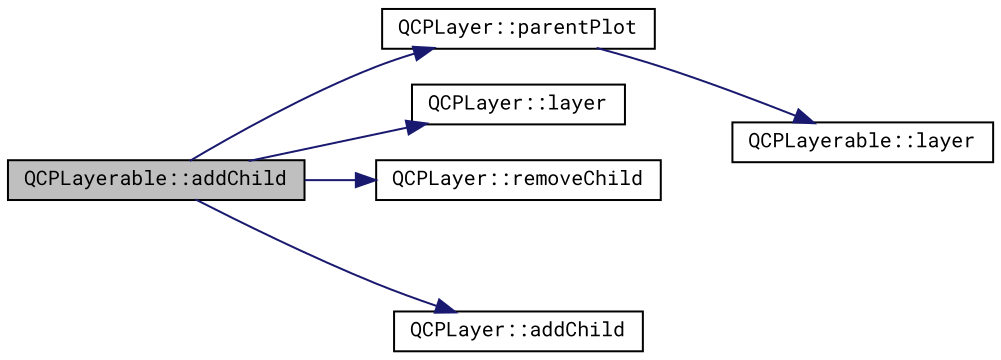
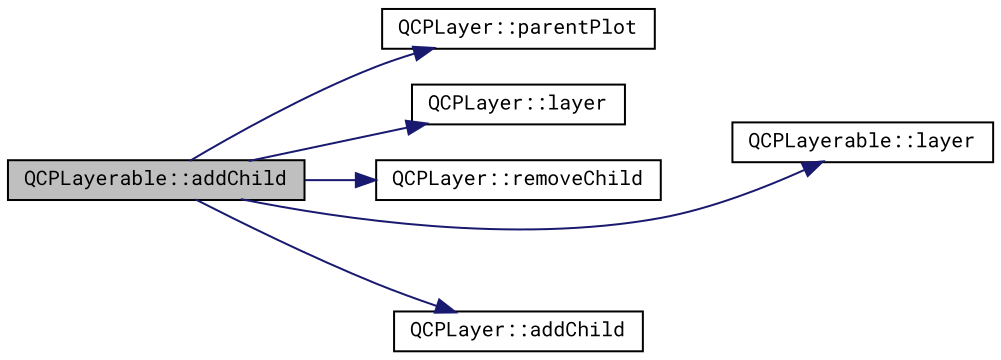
edge "QCPLayer::parentPlot" -> "QCPLayerable::layer": now "QCPLayerable::addChild" -> "QCPLayerable::layer"
